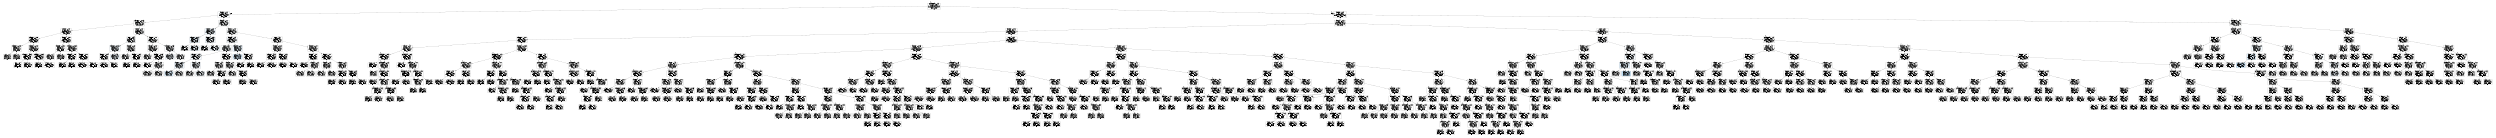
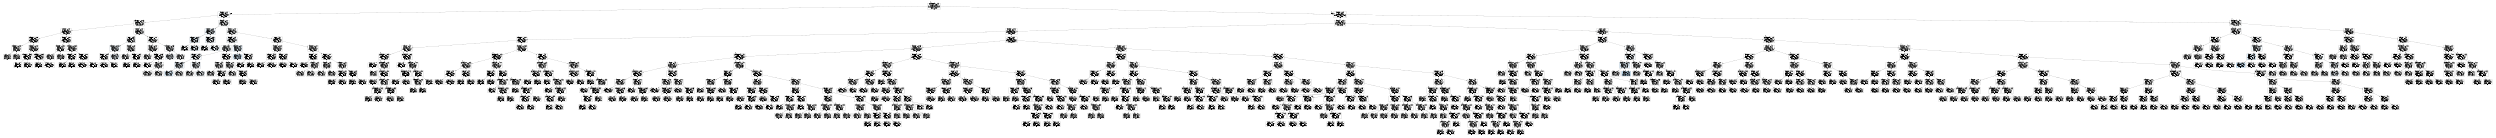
node "gini = 0.48 samples = 15 value = [6, 9] class = True": label "gini = 0.48 samples = 15 value = [6, 9] class = True" -> "gini = 0.48 samples = 15 value = [6, 9] samples = True"
node "gini = 0.5 samples = 528 value = [264, 264] class = False": removed
